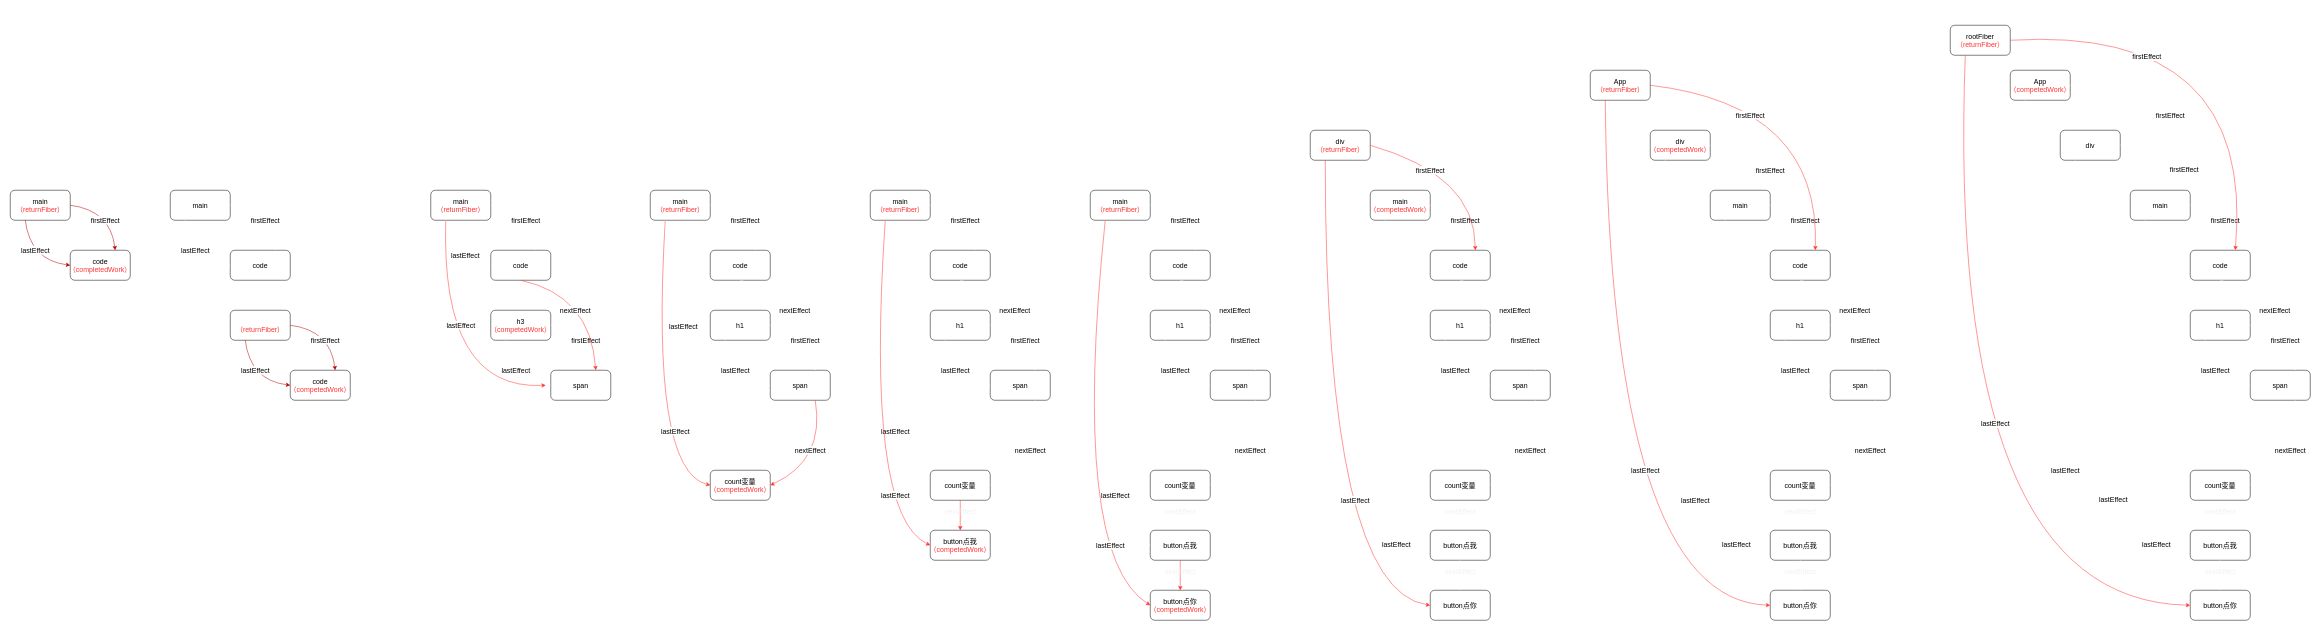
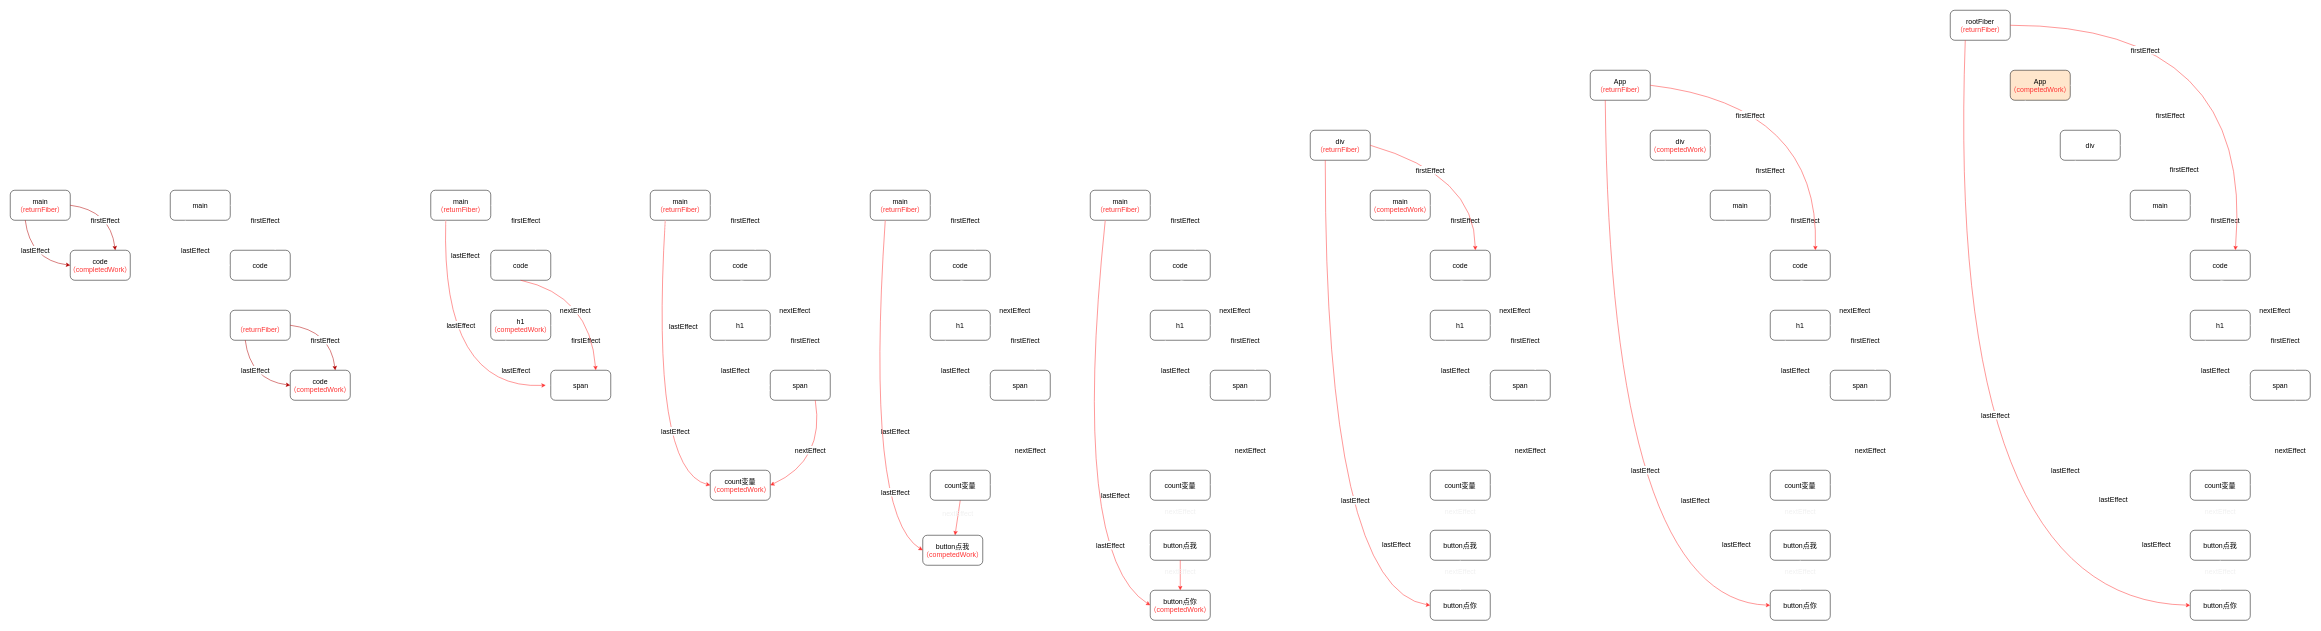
node "rootFiber （returnFiber）": moved (1980, 40) -> (1980, 25)
node "App （competedWork）": fillcolor #ffffff -> #ffe6cc
node "h3 （competedWork）": label "h3 （competedWork）" -> "h1 （competedWork）"
node "button点我 （competedWork）": moved (960, 545) -> (953, 550)
